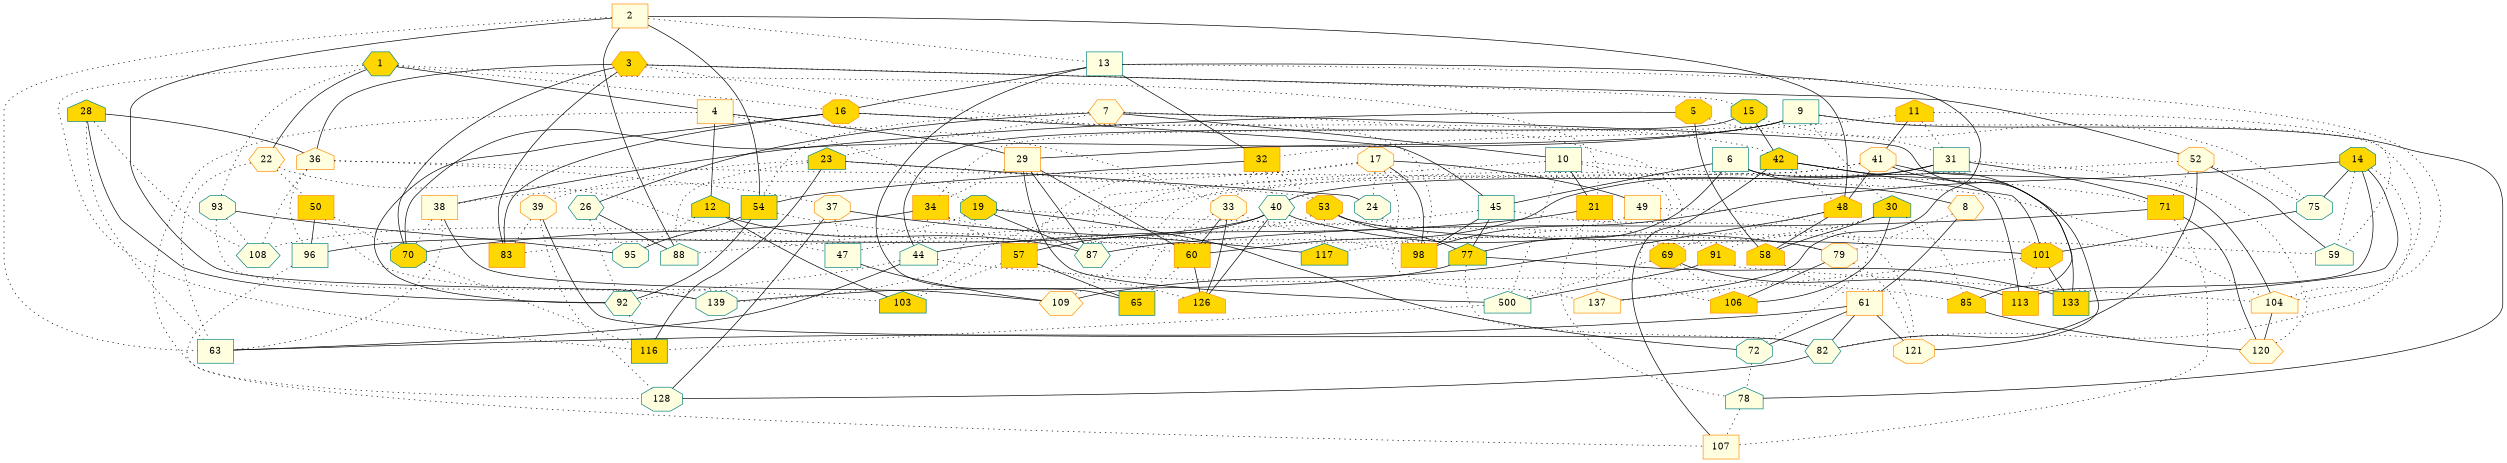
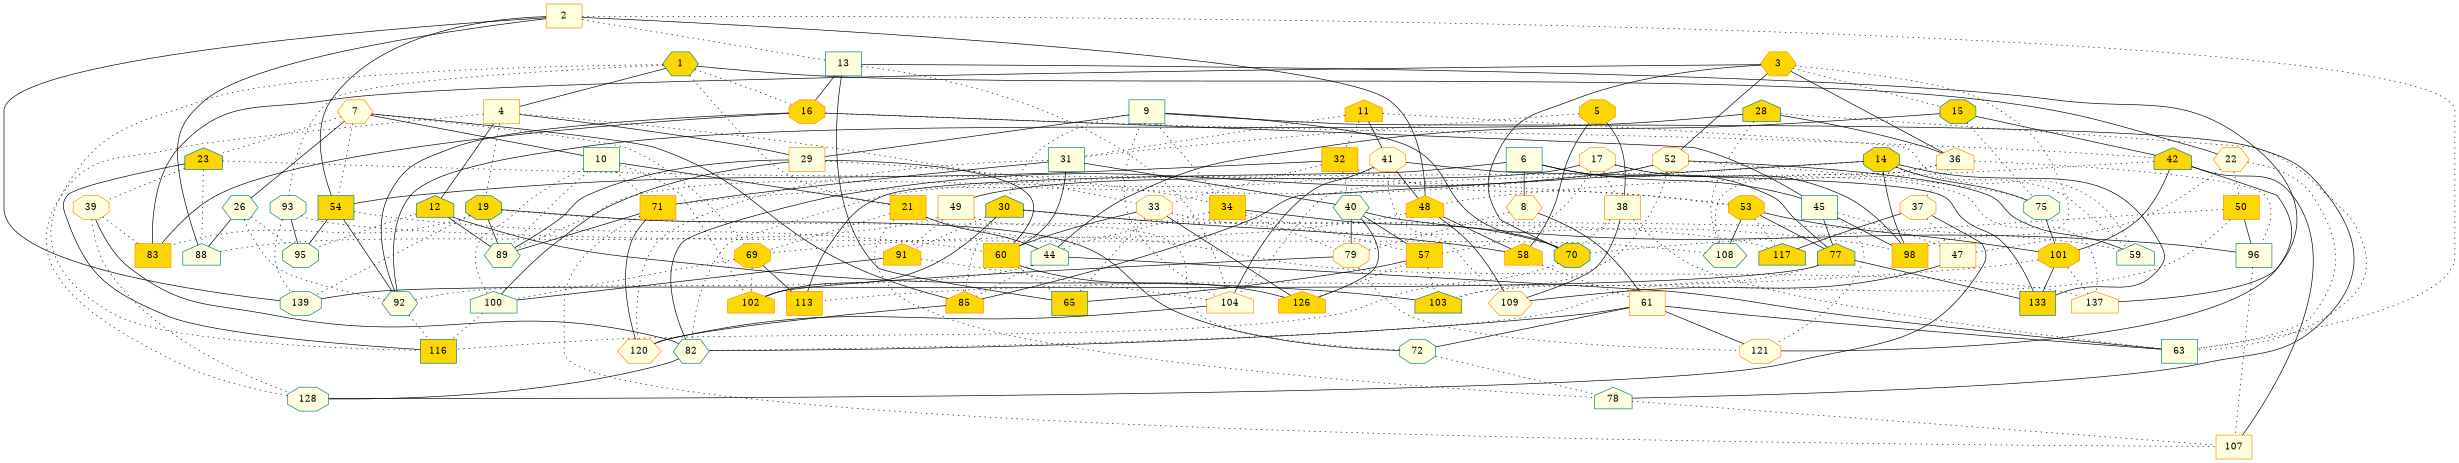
edge "13" -- "32": removed
node "24": removed
edge "53" -- "108": style dotted -> solid
node "47": color teal -> darkorange
node "87": label "87" -> "89"
edge "14" -- "113": now "14" -- "85"
node "500": label "500" -> "100"
node "106": label "106" -> "102"
